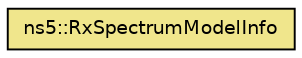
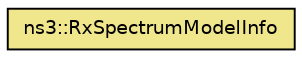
node "ns5::RxSpectrumModelInfo": label "ns5::RxSpectrumModelInfo" -> "ns3::RxSpectrumModelInfo"
